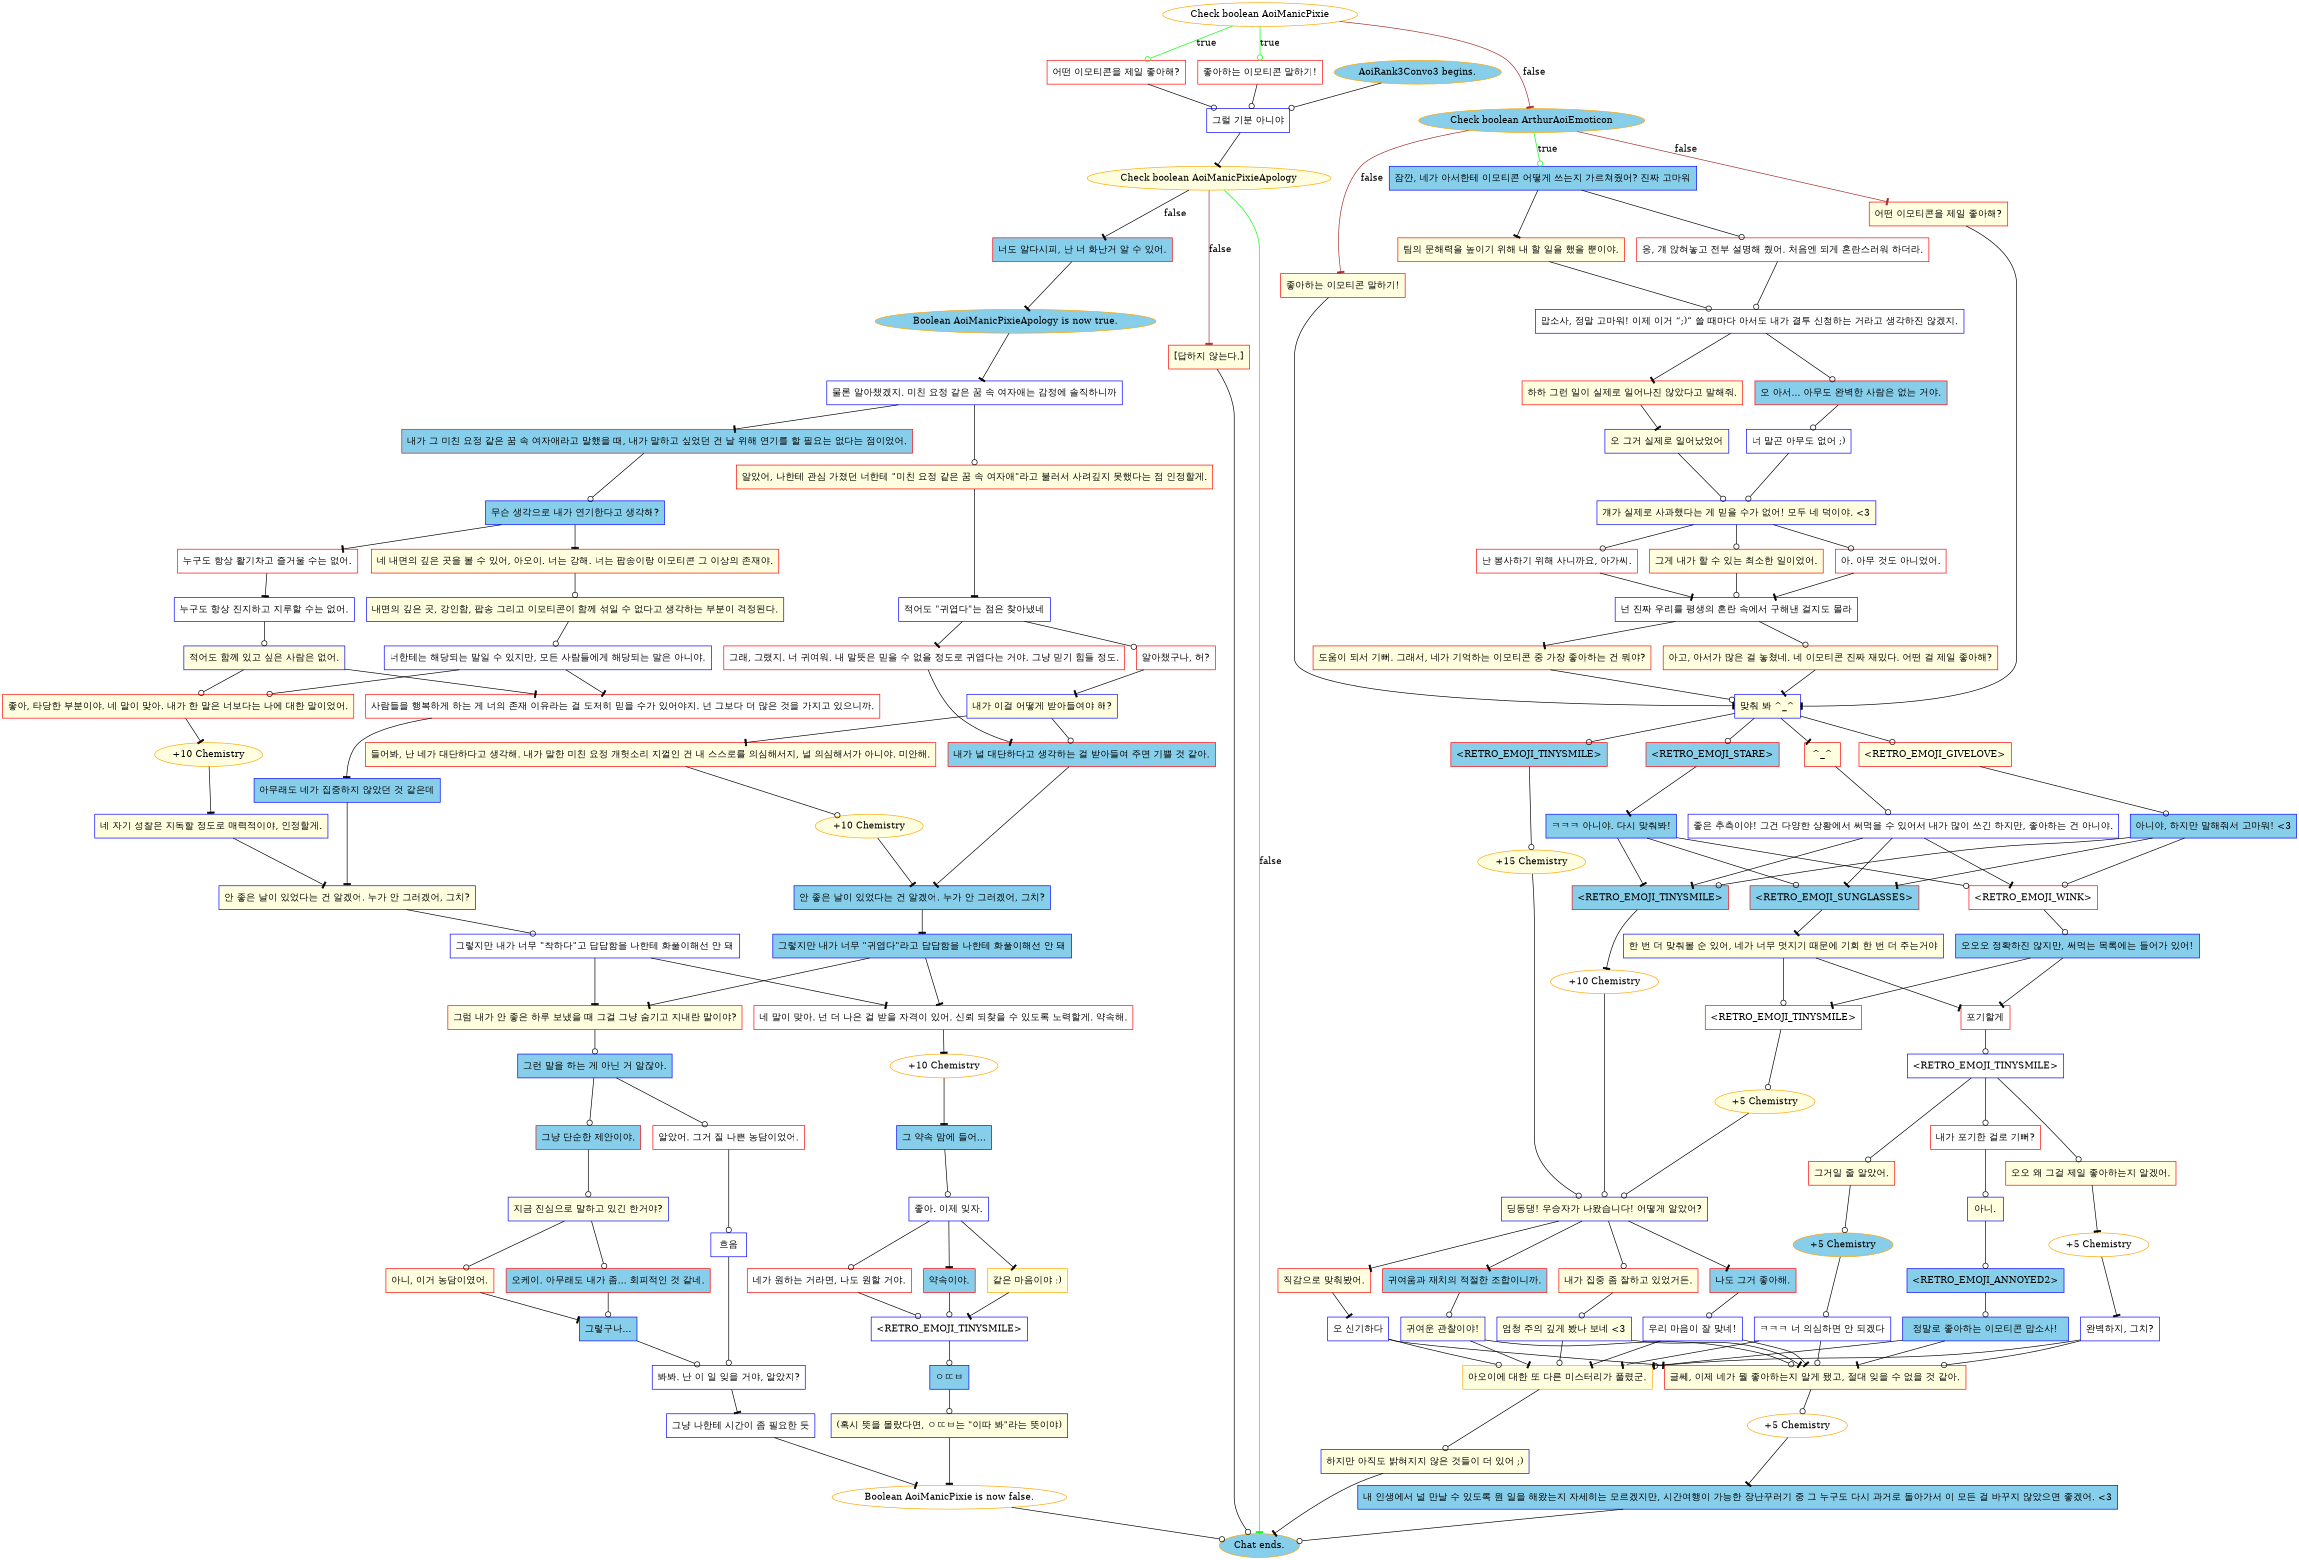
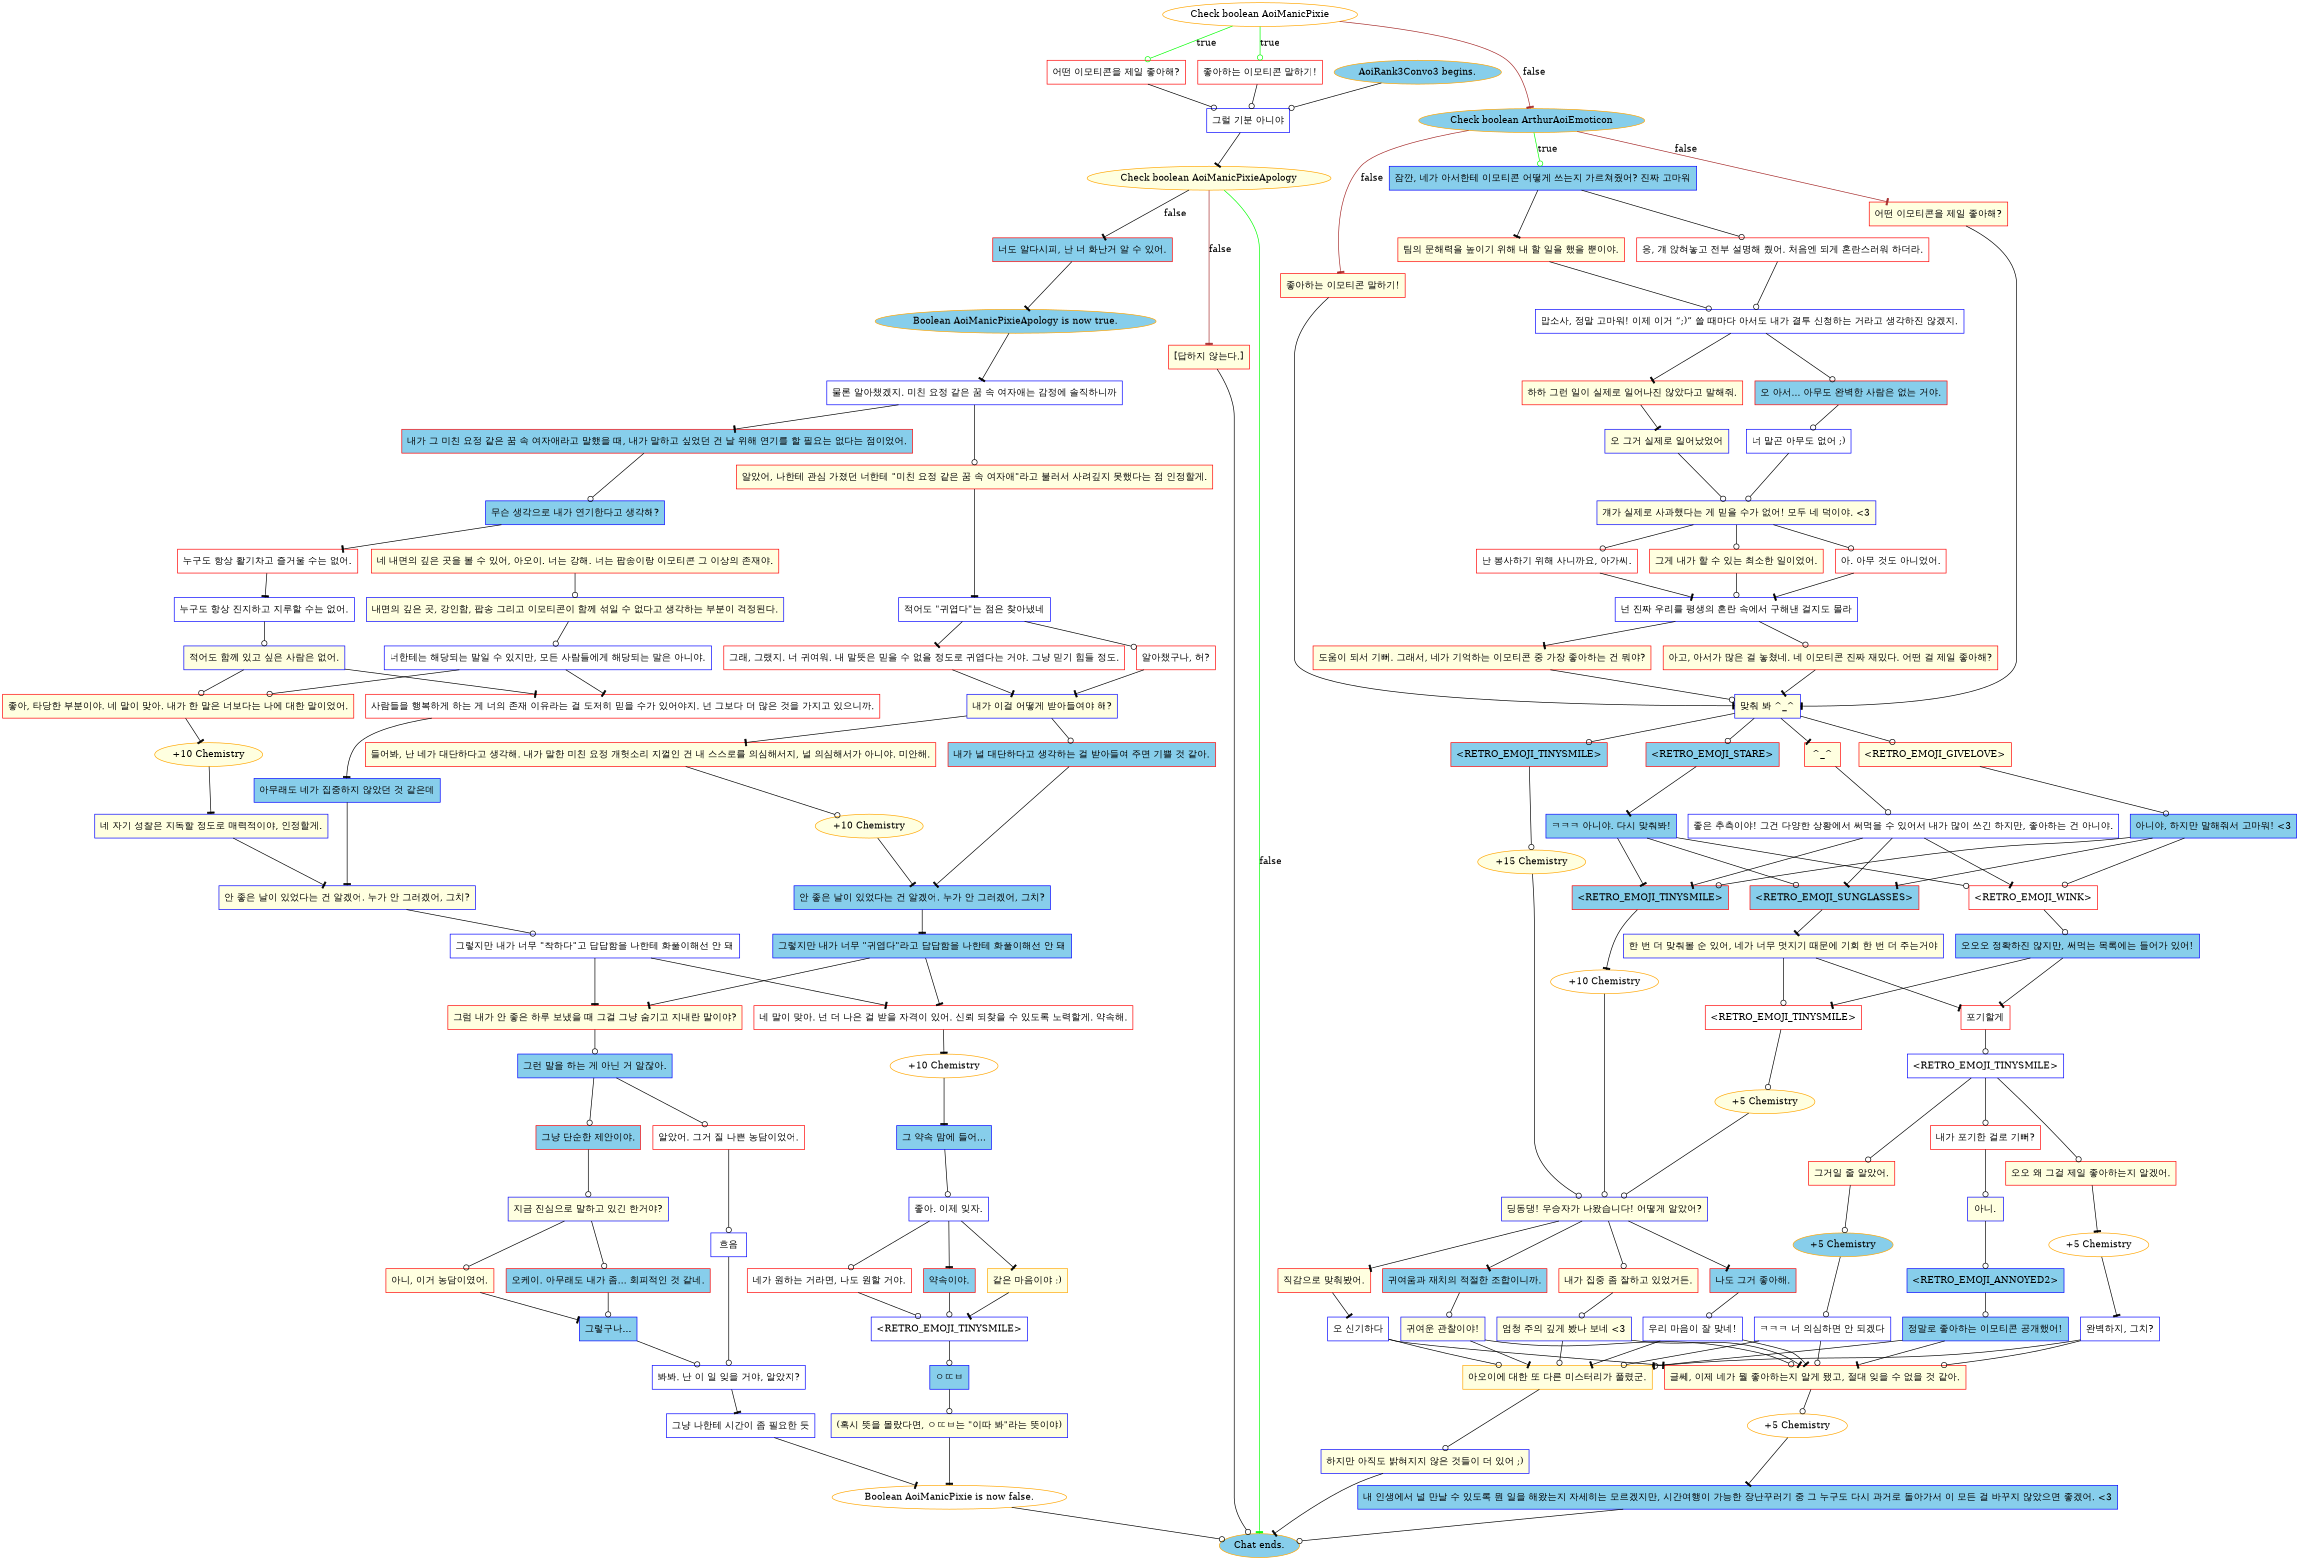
edge "무슨 생각으로 내가 연기한다고 생각해?" -> "네 내면의 깊은 곳을 볼 수 있어, 아오이. 너는 강해. 너는 팝송이랑 이모티콘 그 이상의 존재야.": removed
edge "그래, 그랬지. 너 귀여워. 내 말뜻은 믿을 수 없을 정도로 귀엽다는 거야. 그냥 믿기 힘들 정도." -> "내가 널 대단하다고 생각하는 걸 받아들여 주면 기쁠 것 같아.": now "그래, 그랬지. 너 귀여워. 내 말뜻은 믿을 수 없을 정도로 귀엽다는 거야. 그냥 믿기 힘들 정도." -> "내가 이걸 어떻게 받아들여야 해?"
node "정말로 좋아하는 이모티콘 맙소사!": label "정말로 좋아하는 이모티콘 맙소사!" -> "정말로 좋아하는 이모티콘 공개했어!"
edge "ㅋㅋㅋ 너 의심하면 안 되겠다" -> "아오이에 대한 또 다른 미스터리가 풀렸군.": arrowhead tee -> odot
